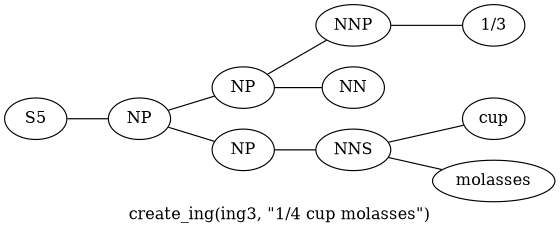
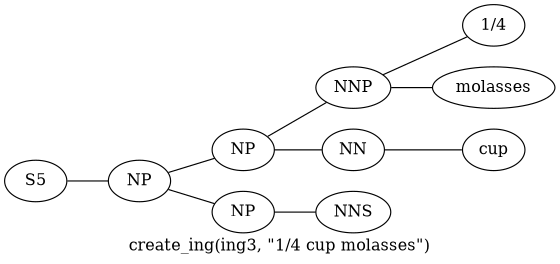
node "1/3": label "1/3" -> "1/4"
edge "cup" -- "NNS": now "cup" -- "NN"
edge "NNS" -- "molasses": now "NNP" -- "molasses"
